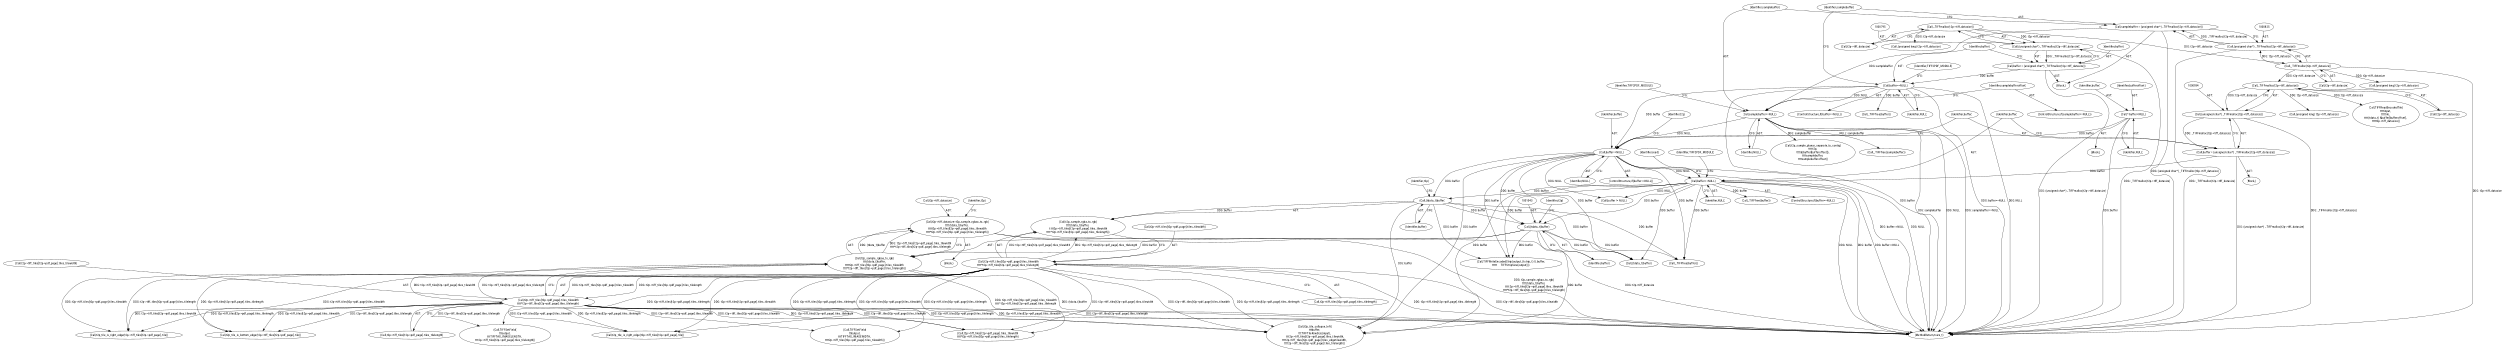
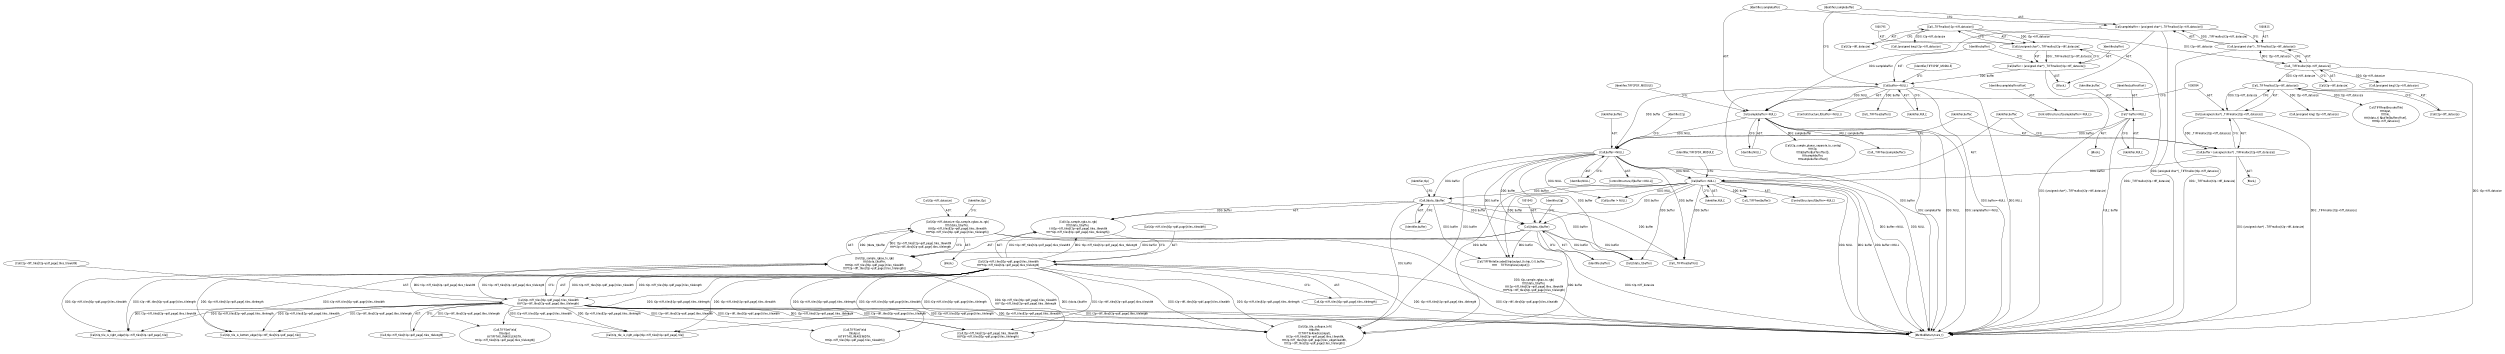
edge "(Identifier,samplebufferoffset)" -> "(Call,samplebuffer==NULL)": now "1000934" -> "(Call,samplebuffer==NULL)"
node "(Identifier,read)": removed
edge "(Call,* buffer=NULL)" -> "(MethodReturn,tsize_t)": label "DDG: buffer" -> "NULL: buffer"
